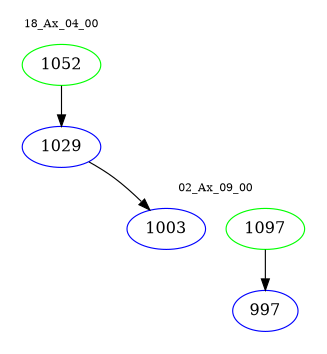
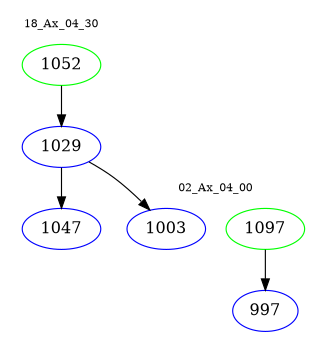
cluster "18_Ax_04_00": label "18_Ax_04_00" -> "18_Ax_04_30"
cluster "02_Ax_09_00": label "02_Ax_09_00" -> "02_Ax_04_00"
node "1047": added
